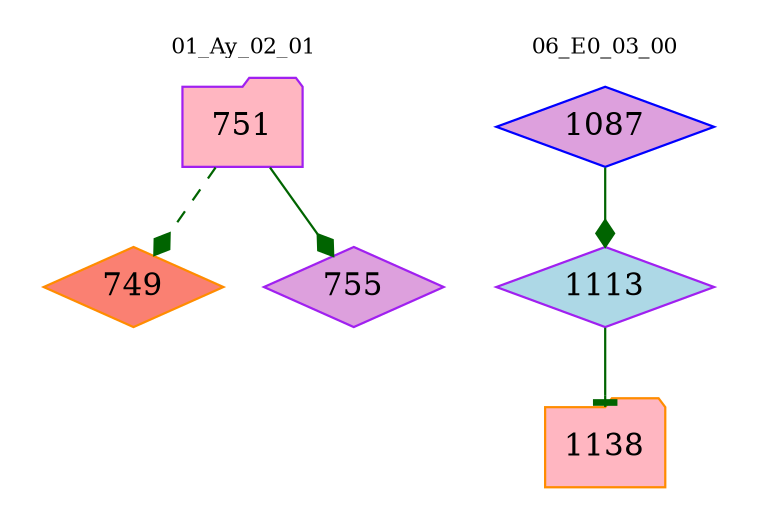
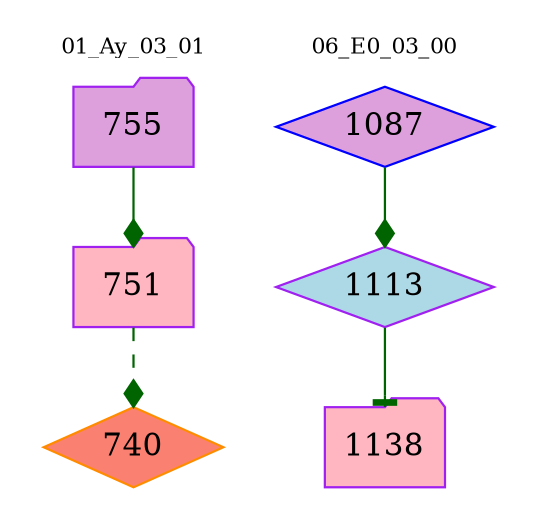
cluster "01_Ay_02_01": label "01_Ay_02_01" -> "01_Ay_03_01"
edge "751" -> "755": reversed
node "749": label "749" -> "740"
node "755": shape diamond -> folder
node "1138": color darkorange -> purple
